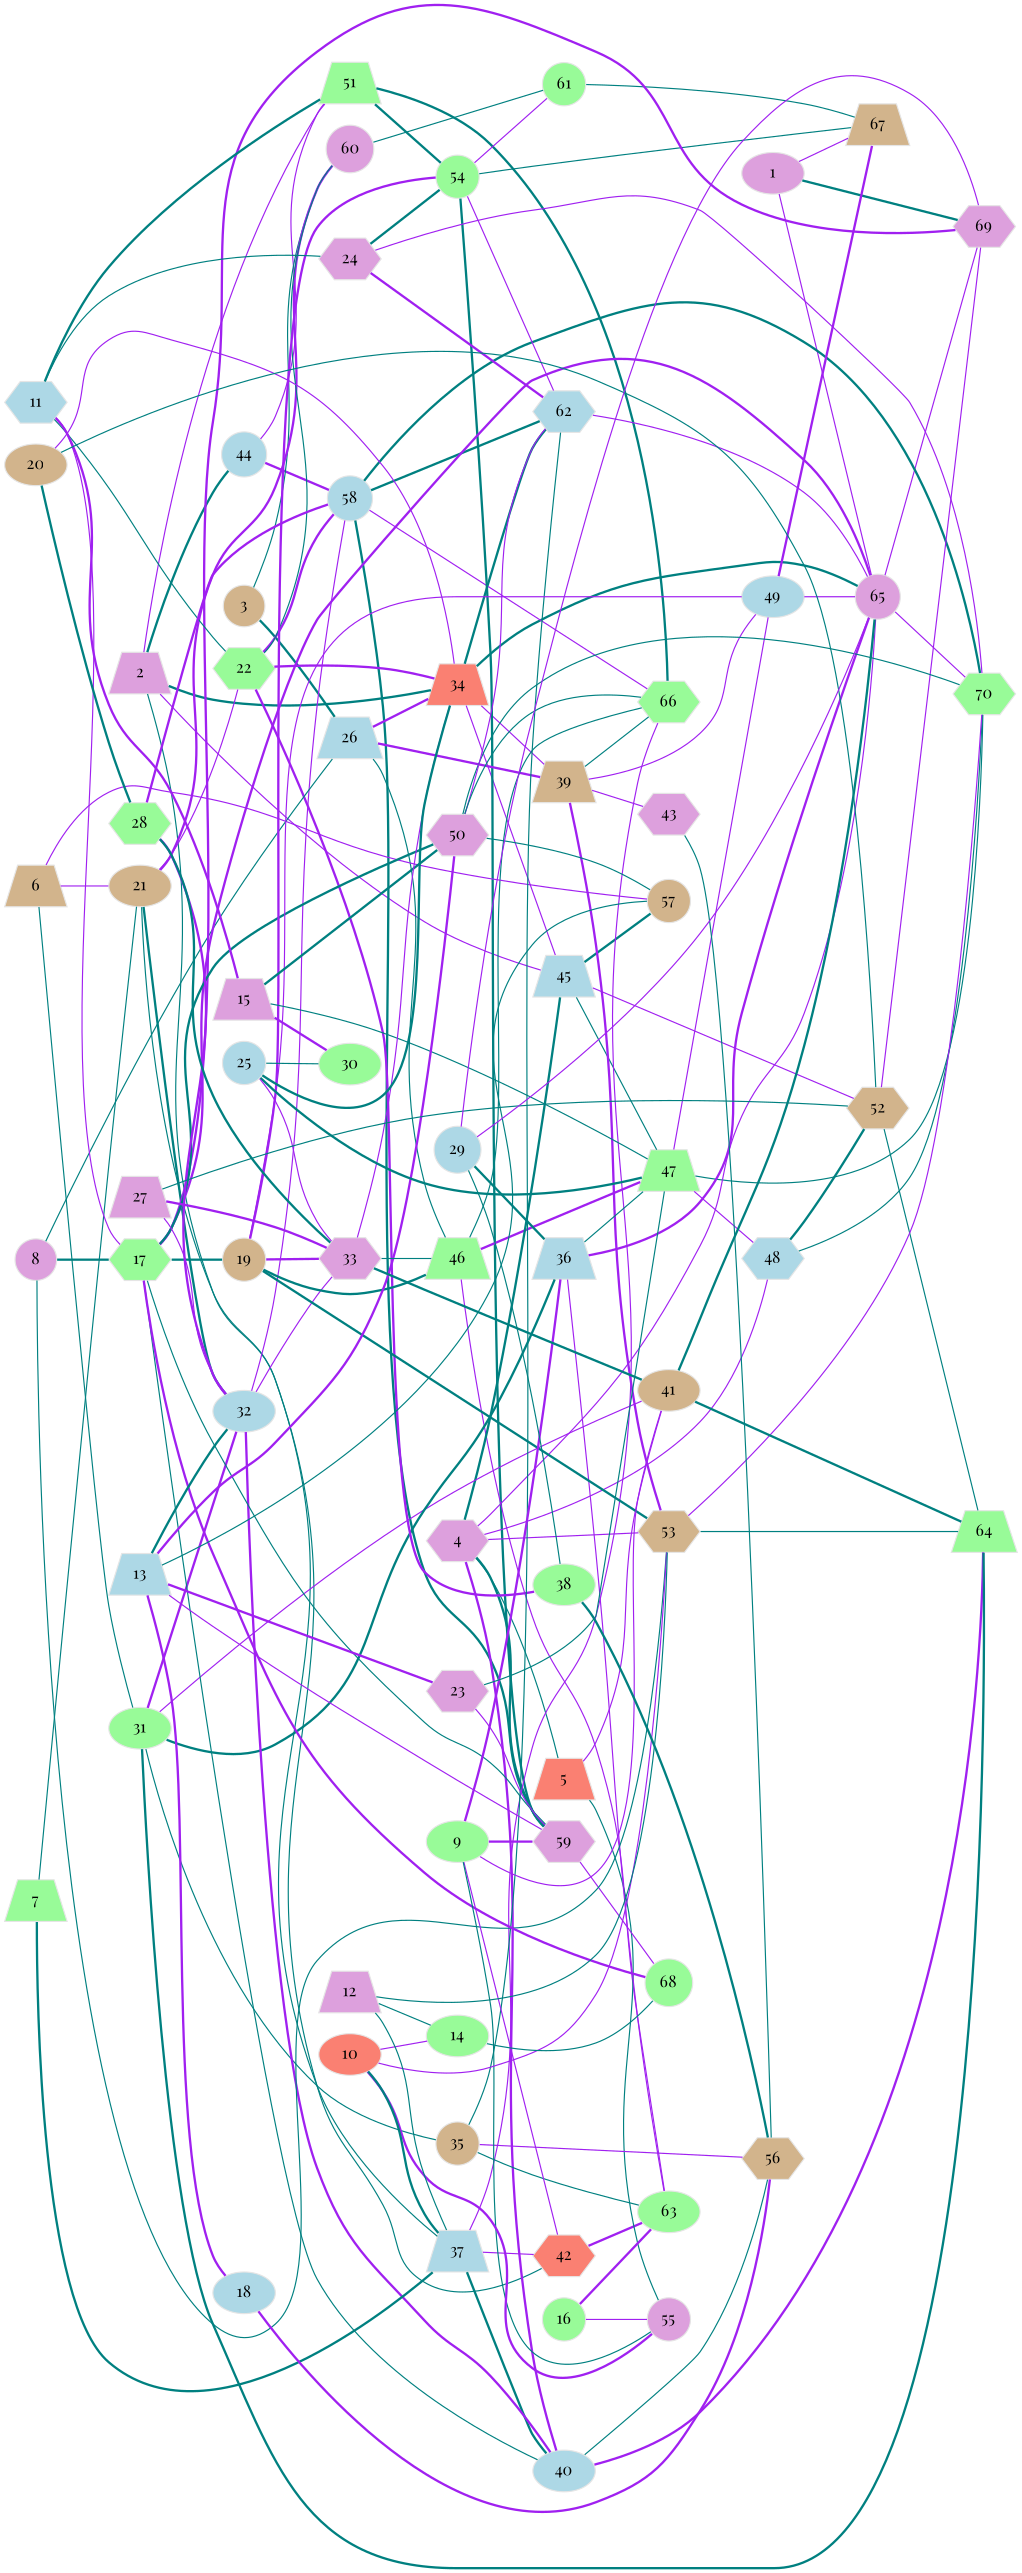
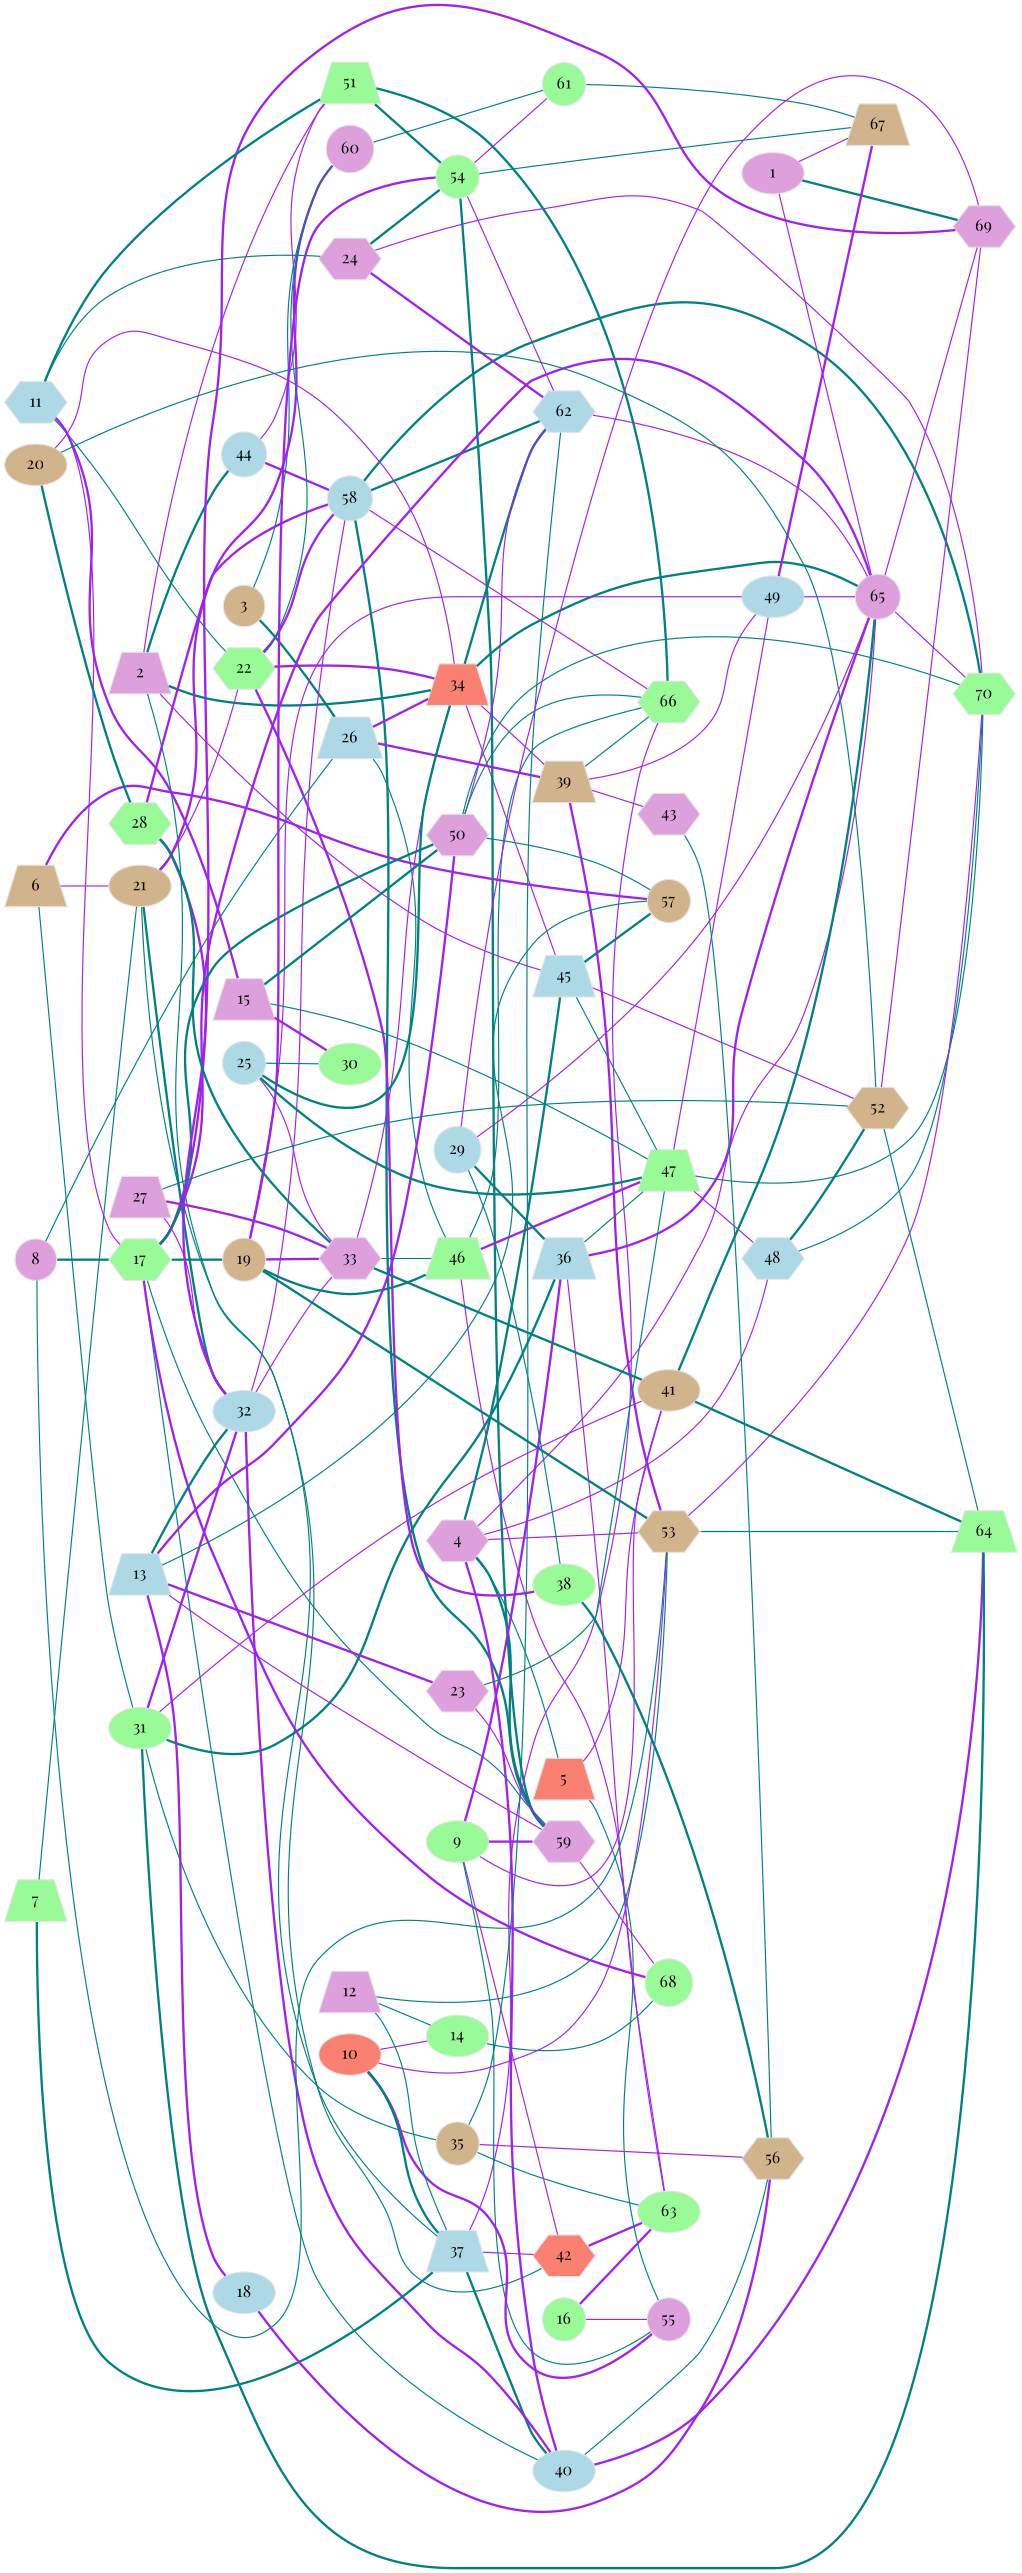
edge "6" -- "57": style solid -> bold
